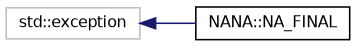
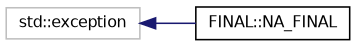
node "NANA::NA_FINAL": label "NANA::NA_FINAL" -> "FINAL::NA_FINAL"
